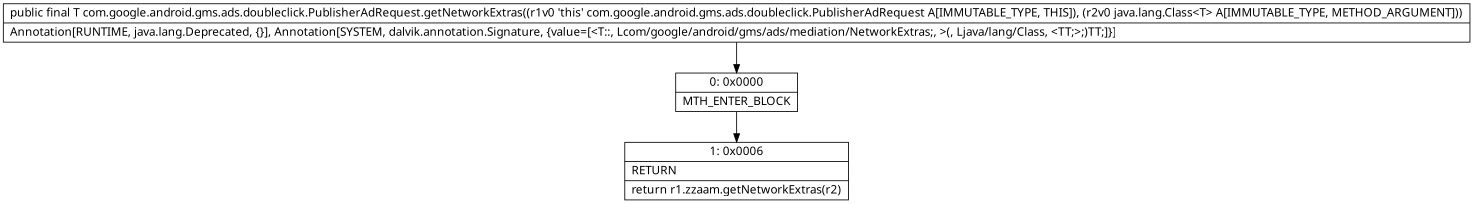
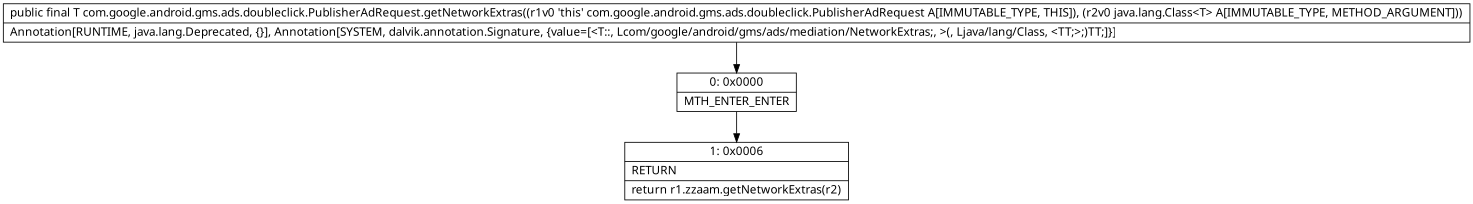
node "0: 0x0000": text "MTH_ENTER_BLOCK" -> "MTH_ENTER_ENTER"
